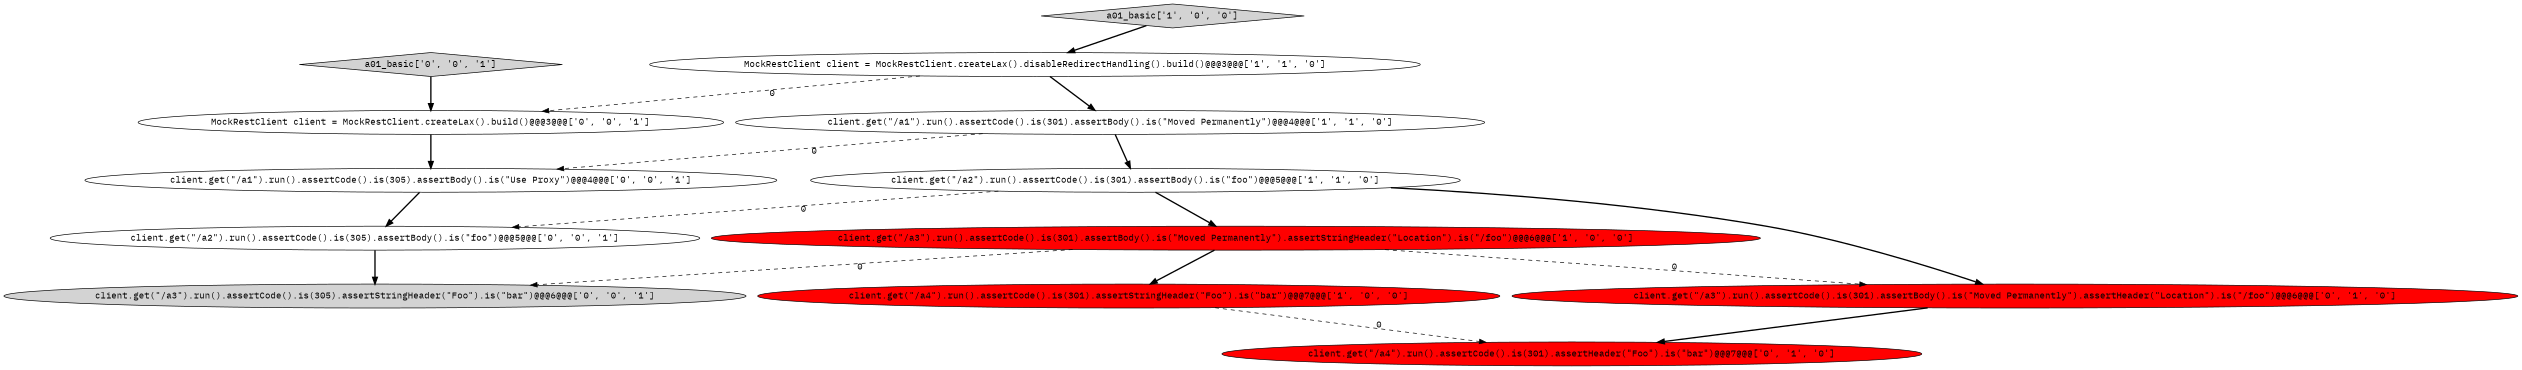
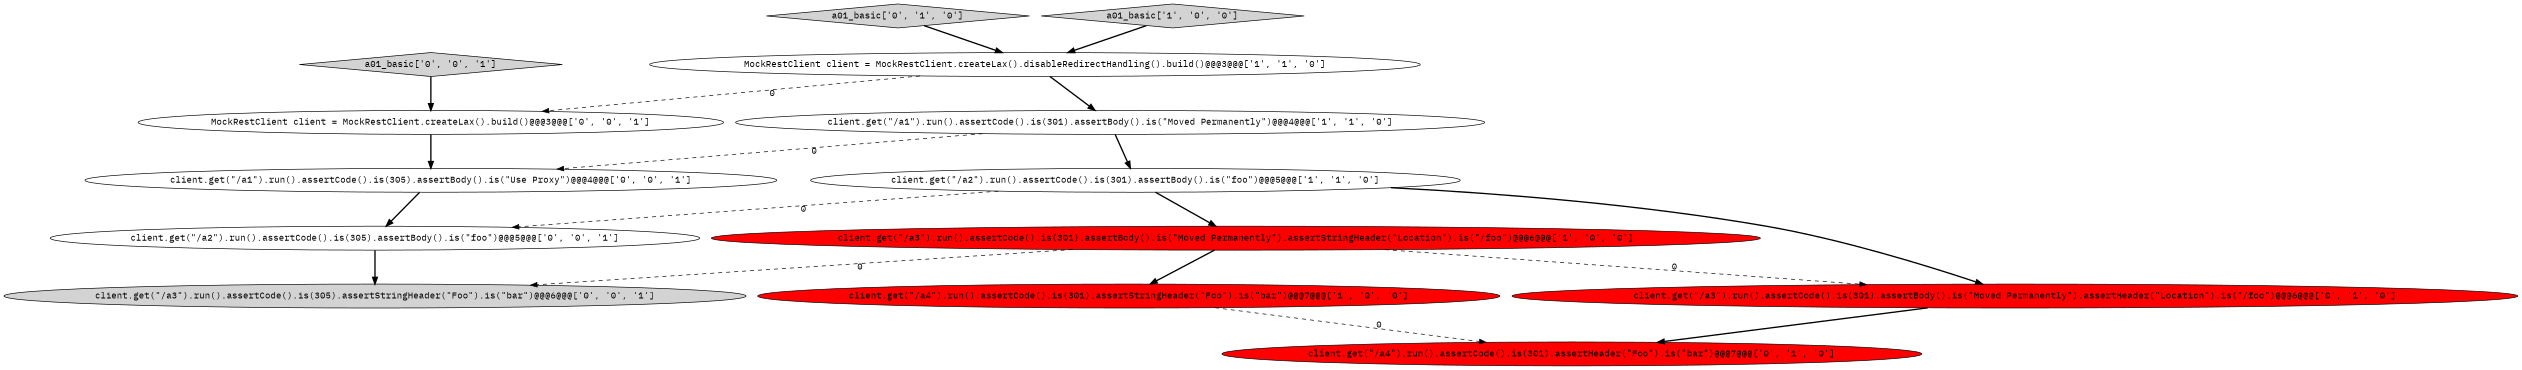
node "a01_basic['0', '1', '0']": added
